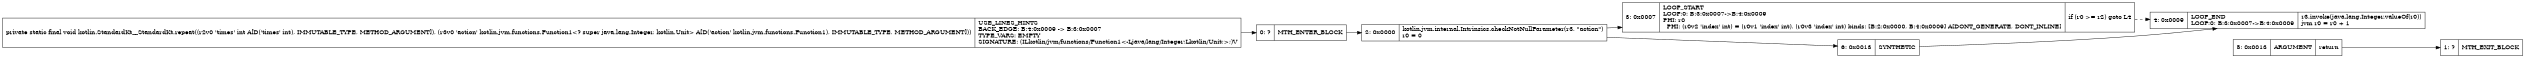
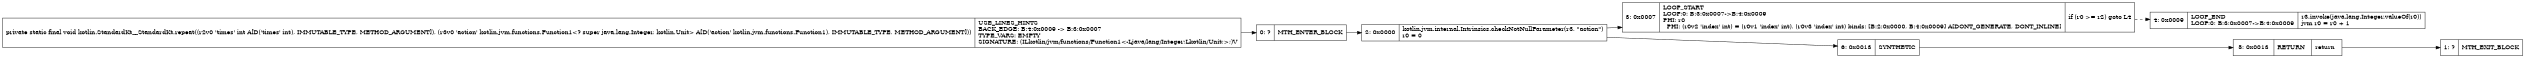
edge "6: 0x0013" -> "4: 0x0009": now "6: 0x0013" -> "5: 0x0013"
node "5: 0x0013": text "ARGUMENT" -> "RETURN"
